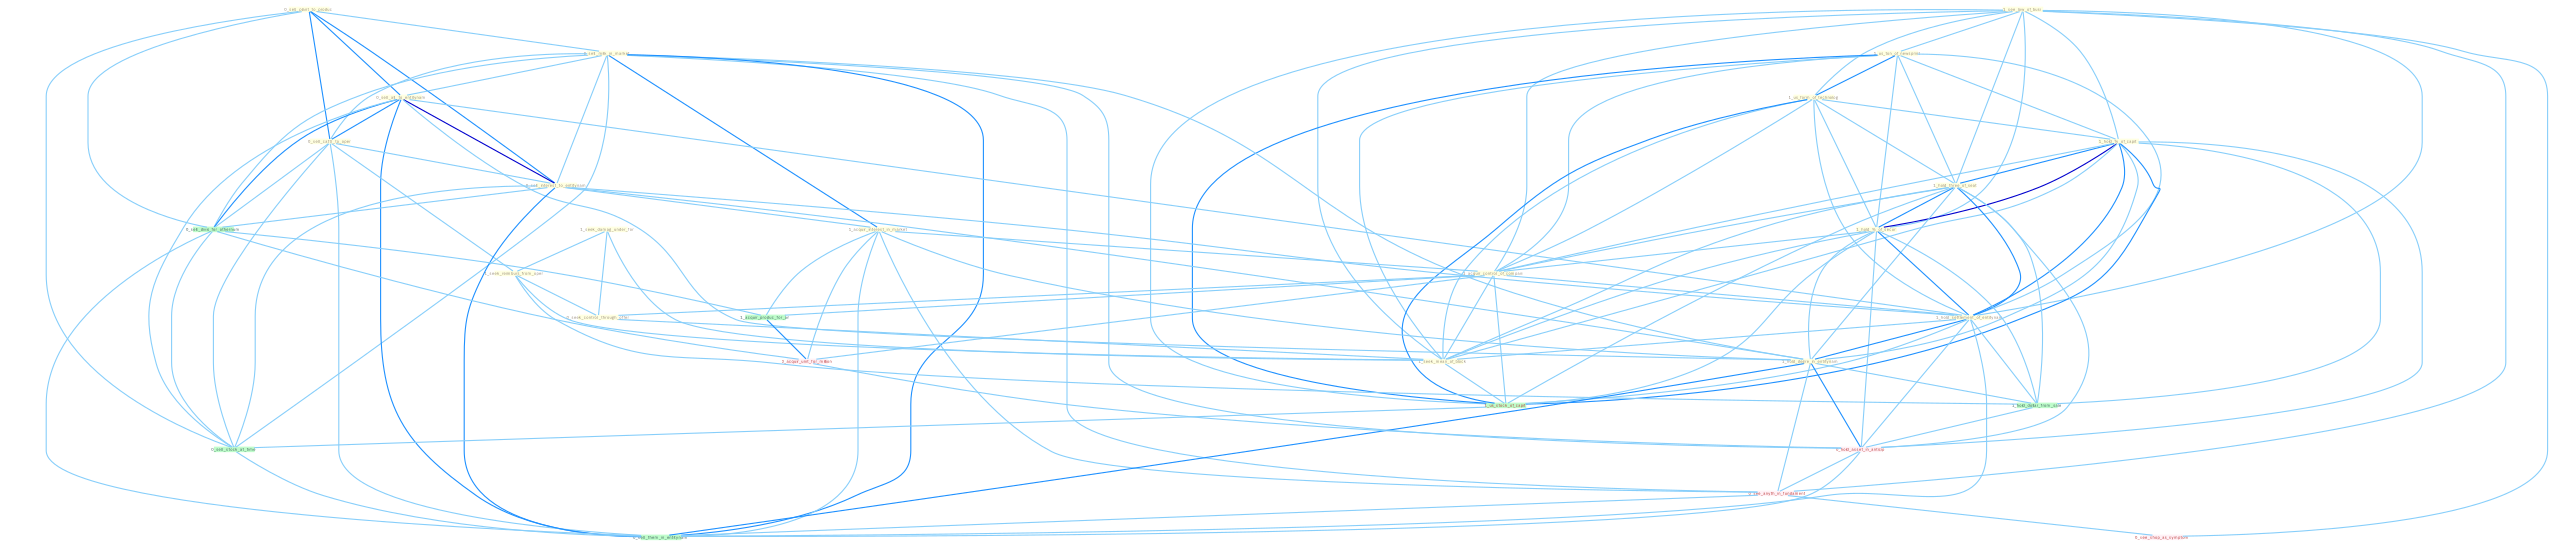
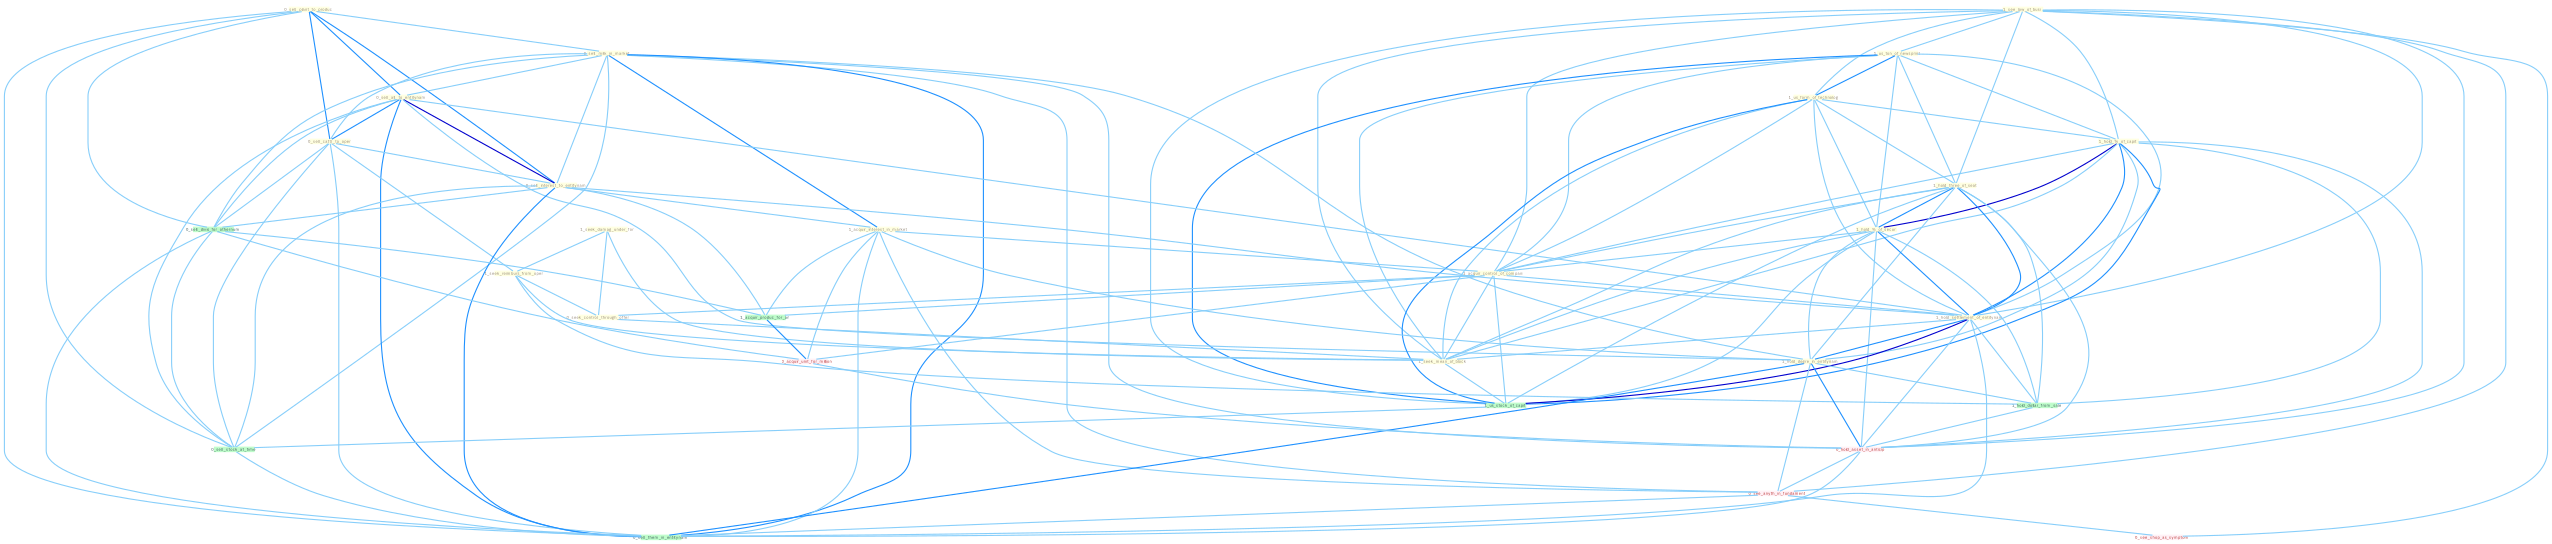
edge "0_sell_all_to_entitynam" -- "0_sell_divis_for_othernum": color #1e90ff -> #87cefa
edge "1_see_low_of_busi" -- "1_hold_%_of_secur": now "1_see_low_of_busi" -- "0_hold_asset_in_anticip"
edge "1_hold_%_of_capit" -- "1_hold_three_of_seat": removed
edge "0_sell_interest_to_entitynam" -- "1_hold_degre_in_entitynam": now "0_sell_interest_to_entitynam" -- "1_acquir_produc_for_an"
edge "1_hold_settlement_of_entitynam" -- "1_us_stock_of_capit": color #87cefa -> #0000cd
node "1_us_stock_of_capit": fontcolor #b22222 -> #2f4f4f
edge "0_sell_plant_to_produc" -- "0_sell_them_in_entitynam": added
